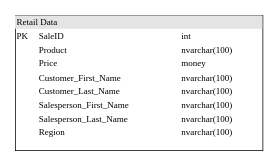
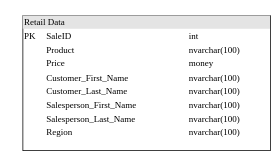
node "Retail Data PK SaleID int Product nvarchar(100) Price money Customer_First_Name nvarchar(100) Customer_Last_Name nvarchar(100) Salesperson_First_Name nvarchar(100) Salesperson_Last_Name nvarchar(100) Region nvarchar(100)": moved (139, 83) -> (147, 83)
